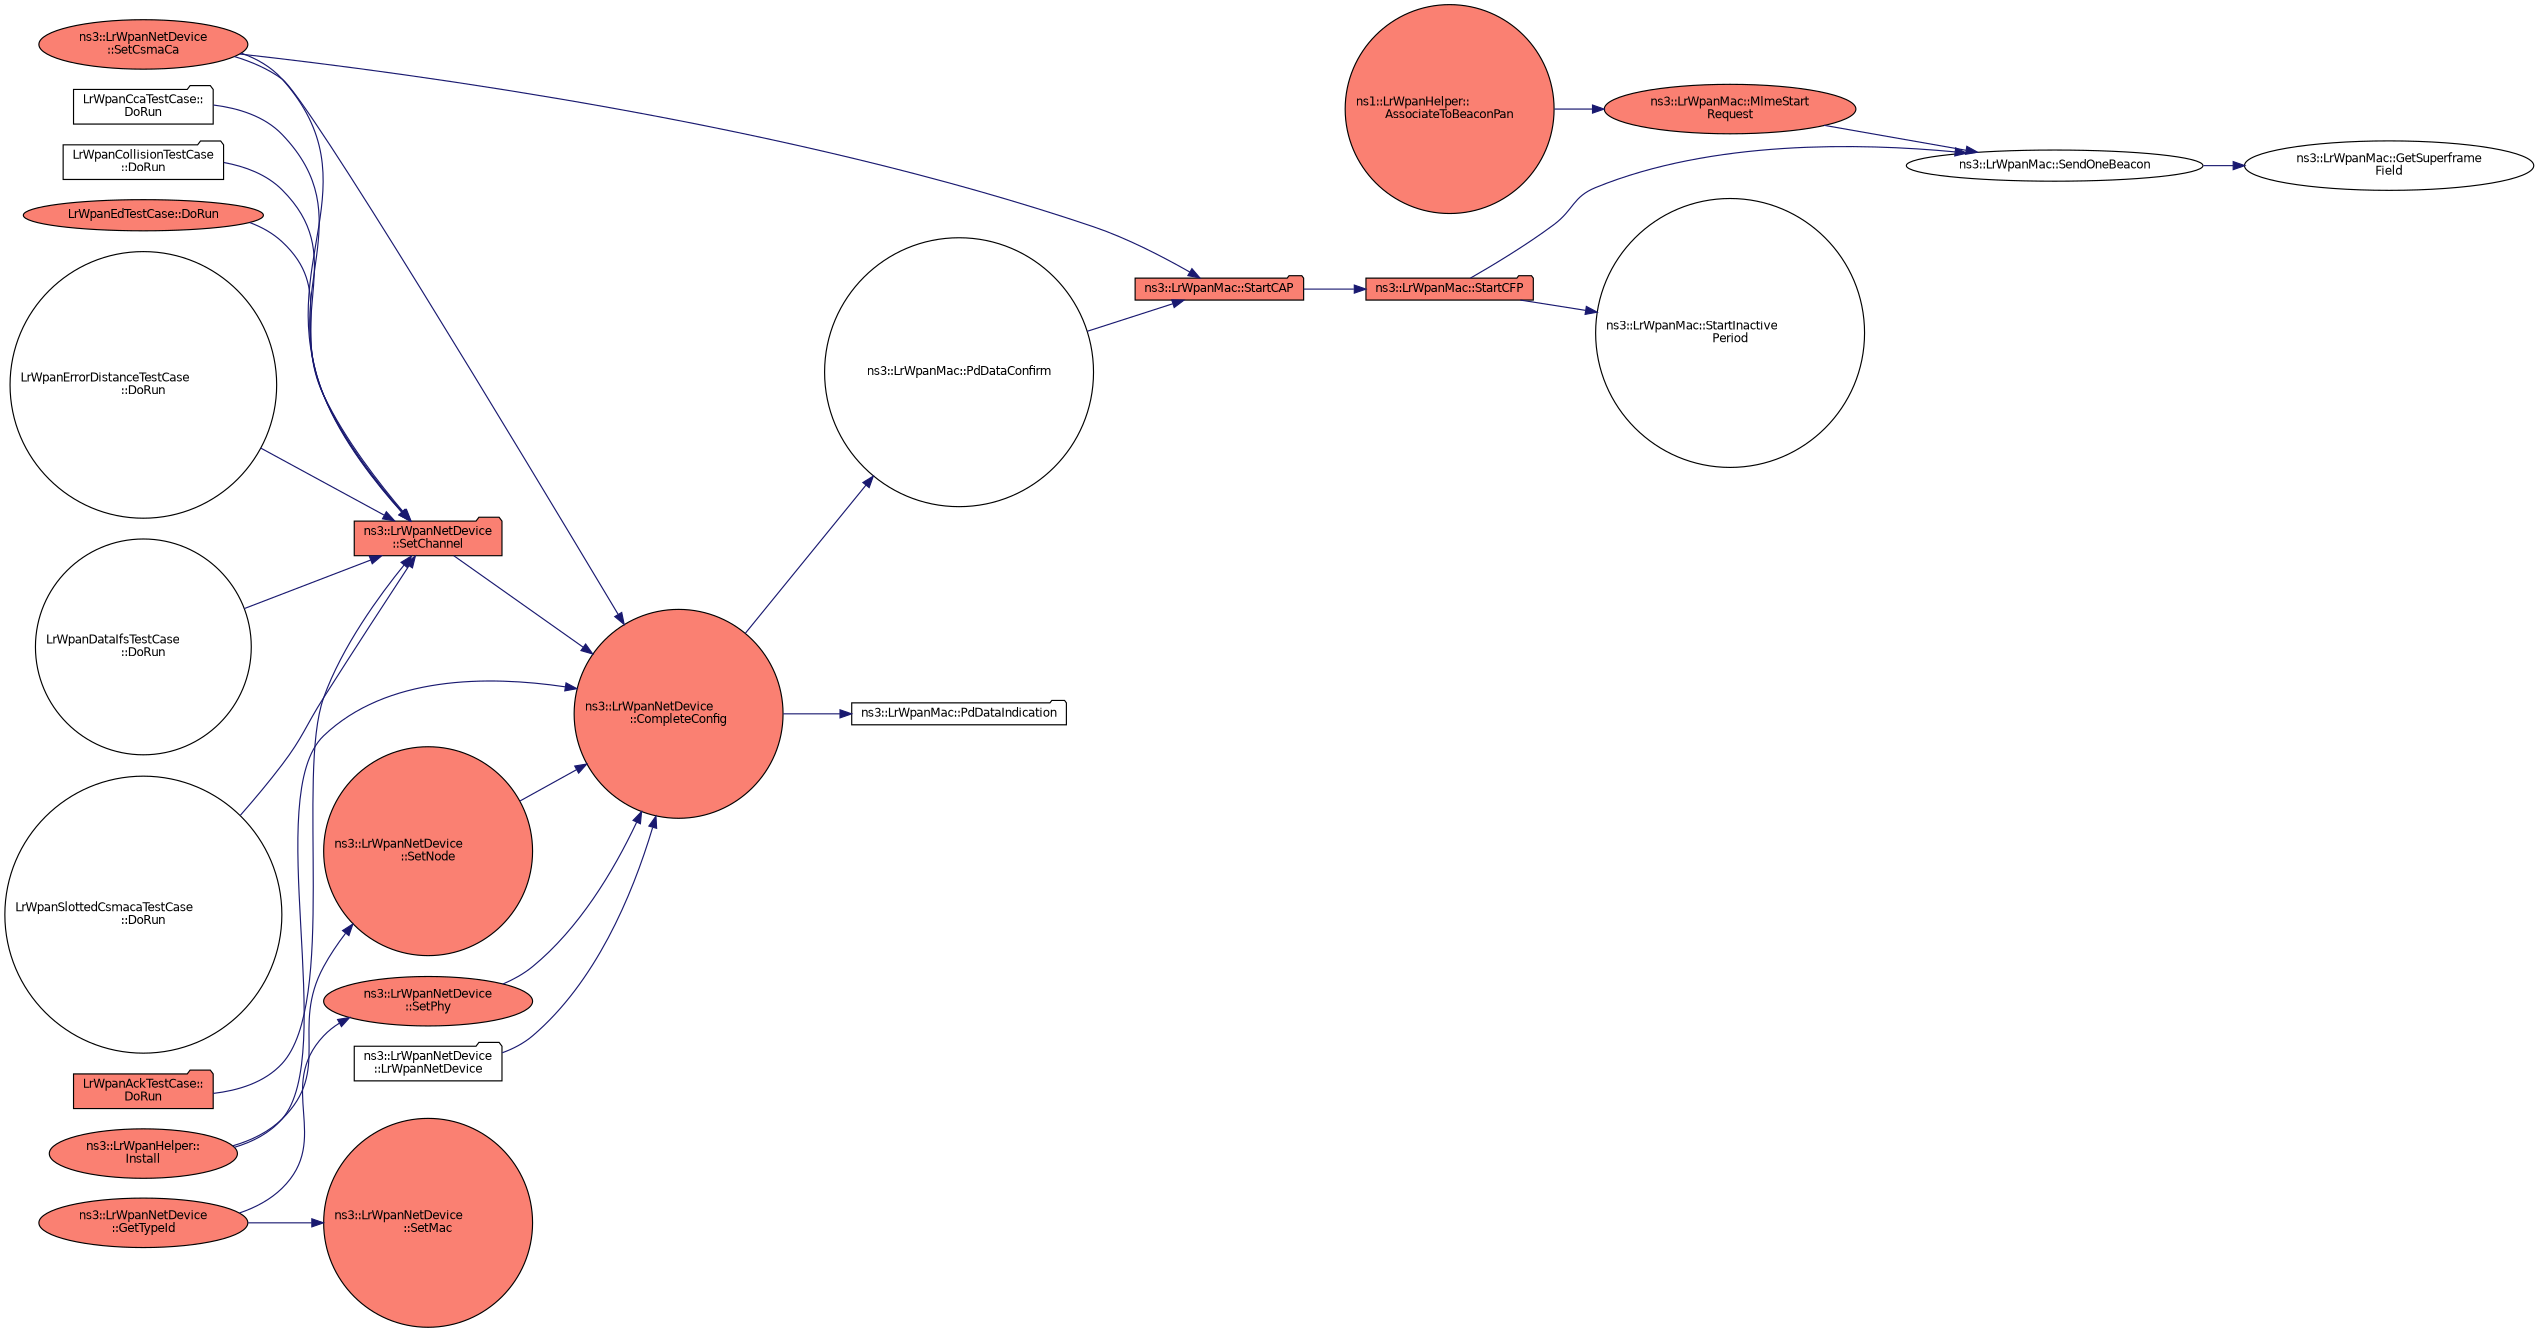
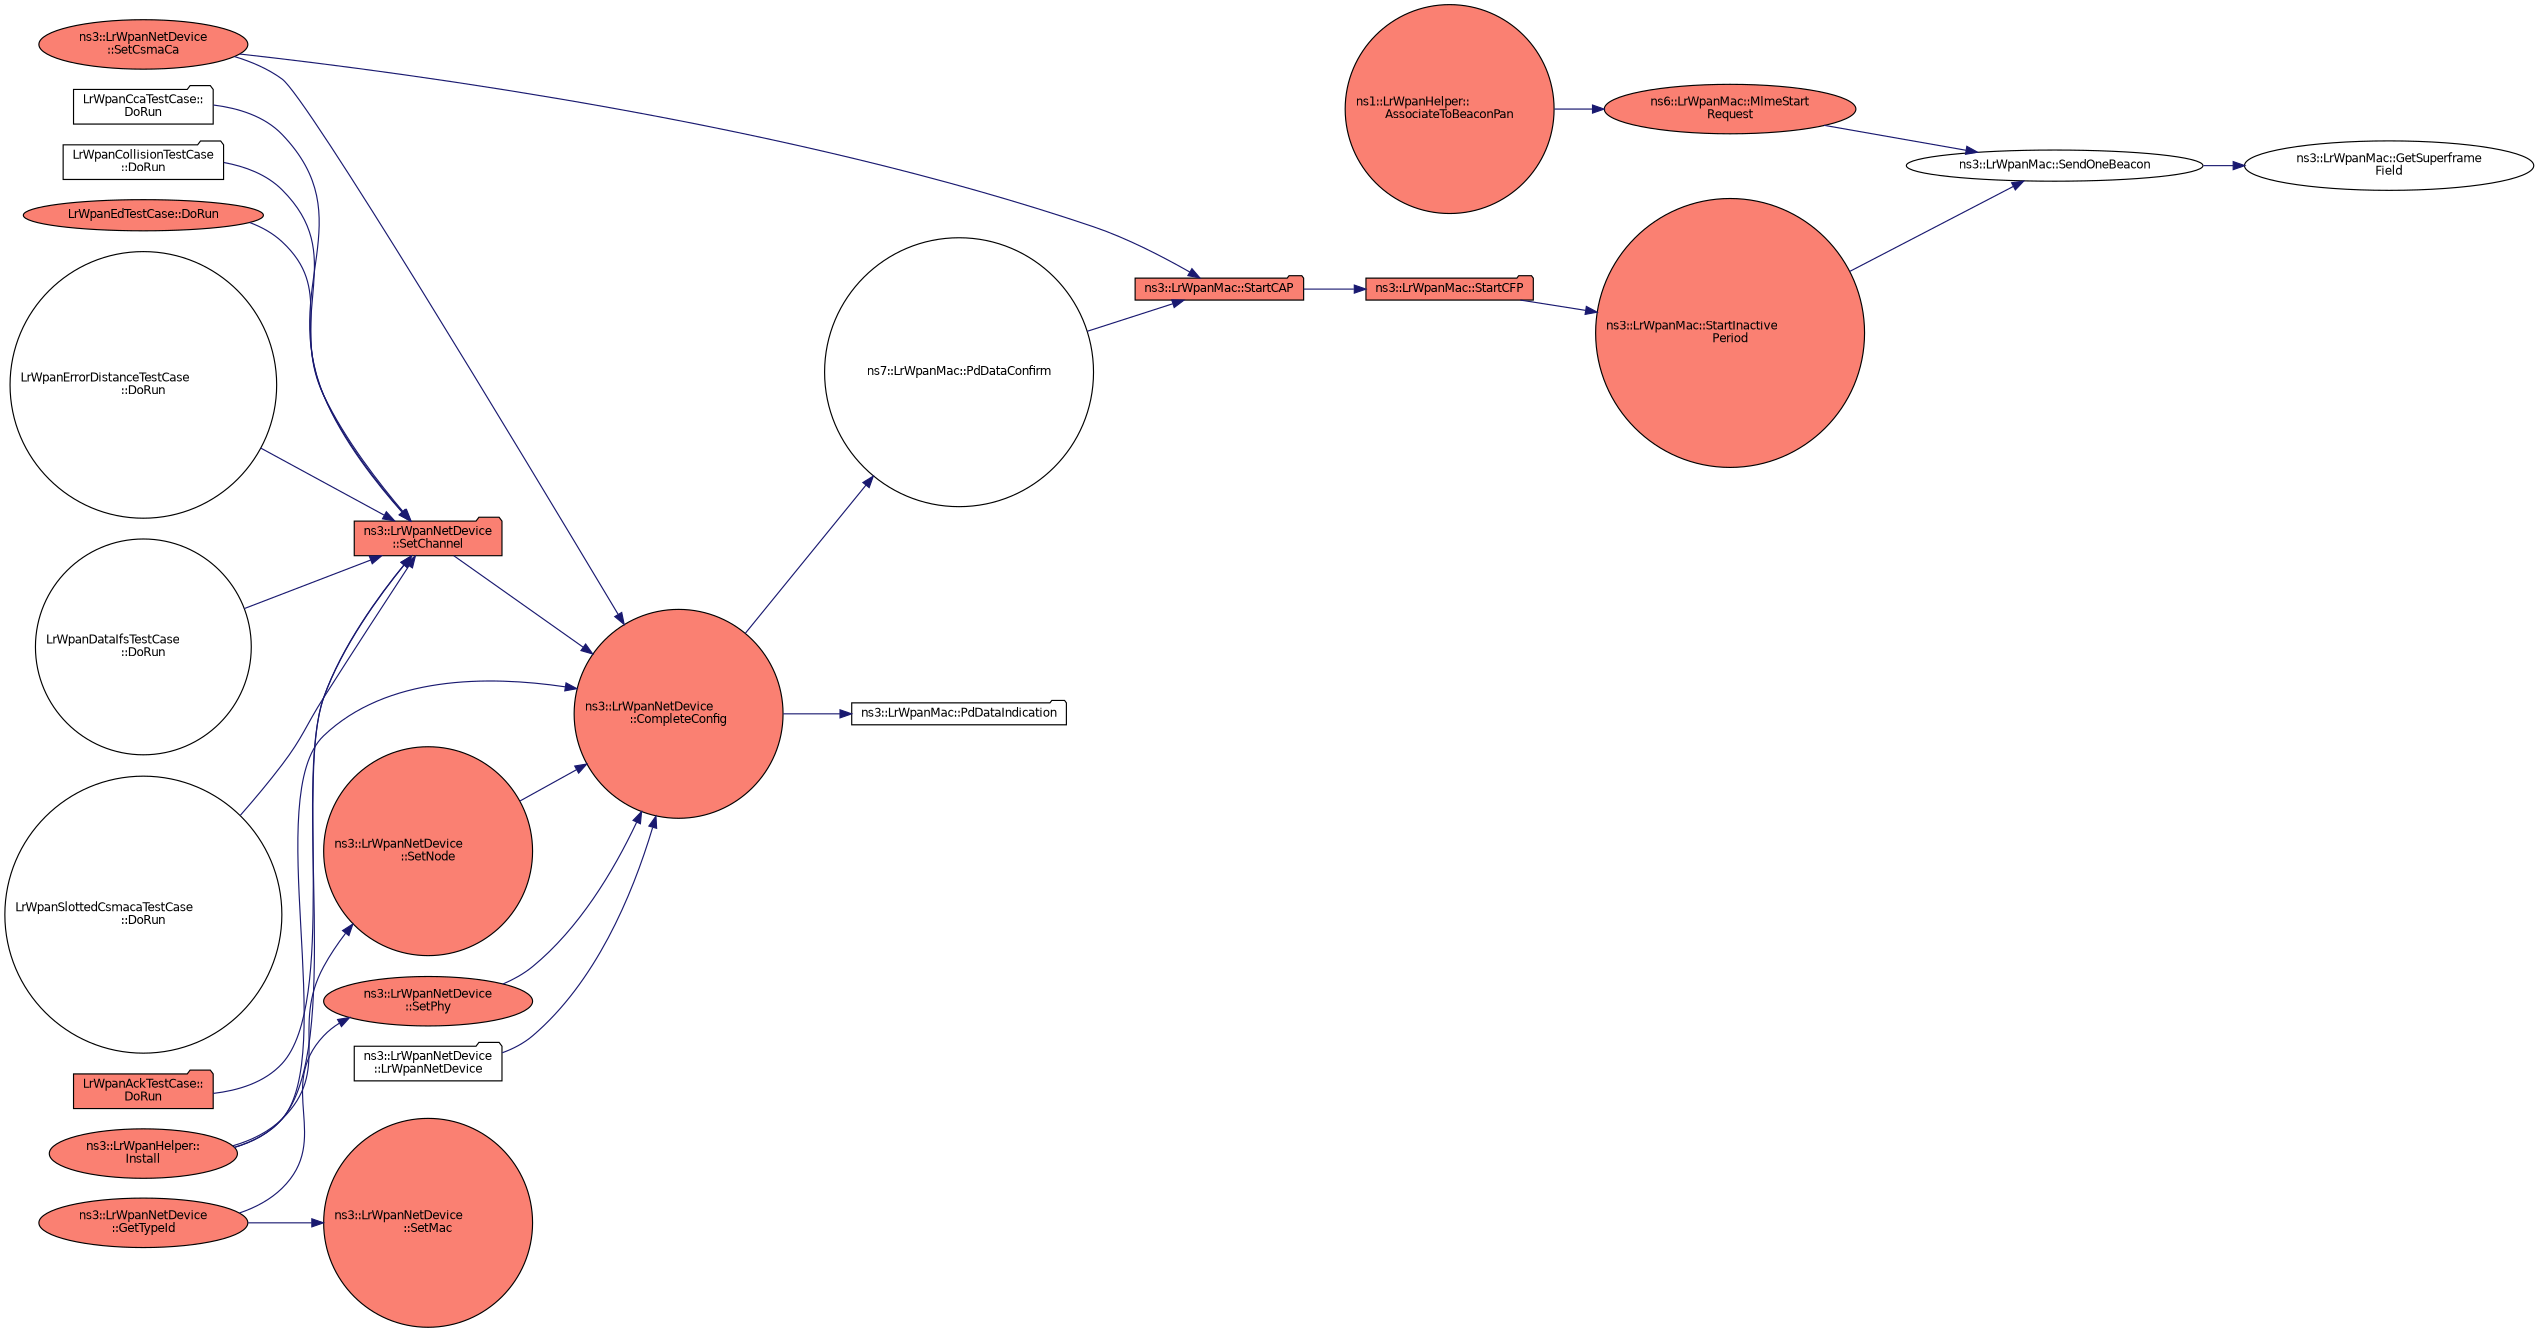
node "ns3::LrWpanMac::MlmeStart Request": label "ns3::LrWpanMac::MlmeStart Request" -> "ns6::LrWpanMac::MlmeStart Request"
edge "ns3::LrWpanMac::StartCFP" -> "ns3::LrWpanMac::SendOneBeacon": now "ns3::LrWpanMac::StartInactive Period" -> "ns3::LrWpanMac::SendOneBeacon"
edge "ns3::LrWpanNetDevice ::SetCsmaCa" -> "ns3::LrWpanNetDevice ::SetChannel": now "ns3::LrWpanHelper:: Install" -> "ns3::LrWpanNetDevice ::SetChannel"
node "ns3::LrWpanMac::StartInactive Period": fillcolor white -> salmon
node "ns3::LrWpanMac::PdDataConfirm": label "ns3::LrWpanMac::PdDataConfirm" -> "ns7::LrWpanMac::PdDataConfirm"
